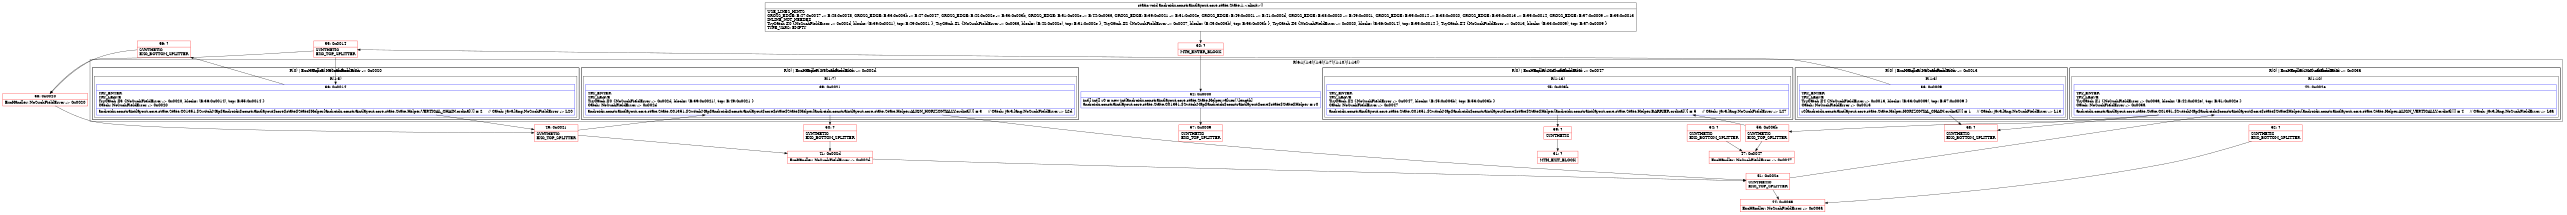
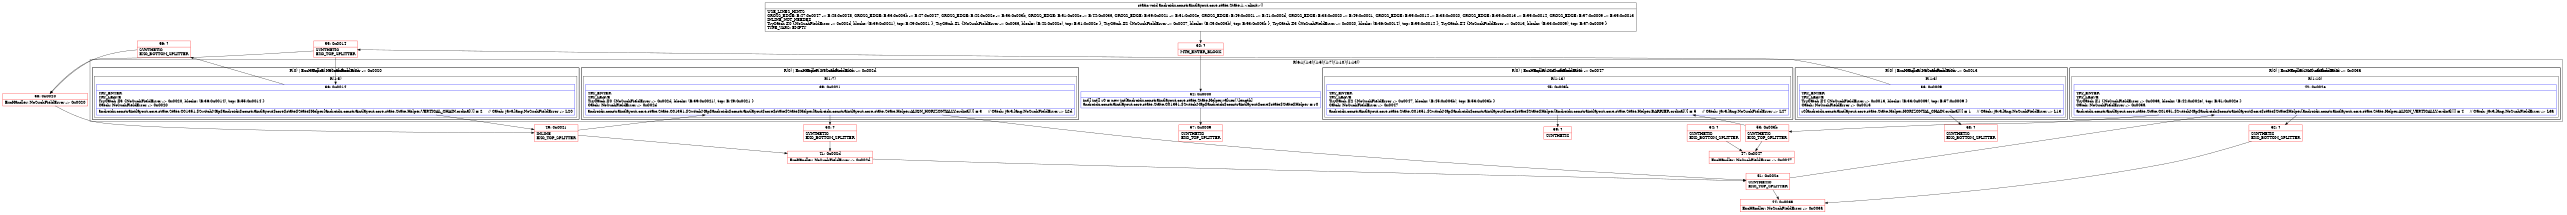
edge "42: 0x002e" -> "58: ?": now "42: 0x002e" -> "52: ?"
node "49: 0x0021": text "SYNTHETIC" -> "INLINE"
node "31: ?": removed
